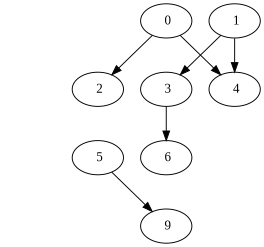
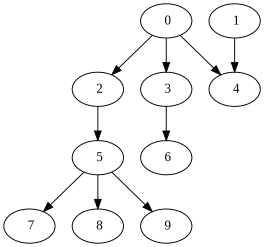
edge "1" -> "3": now "0" -> "3"
edge "2" -> "5": added
node "7": added
node "8": added
